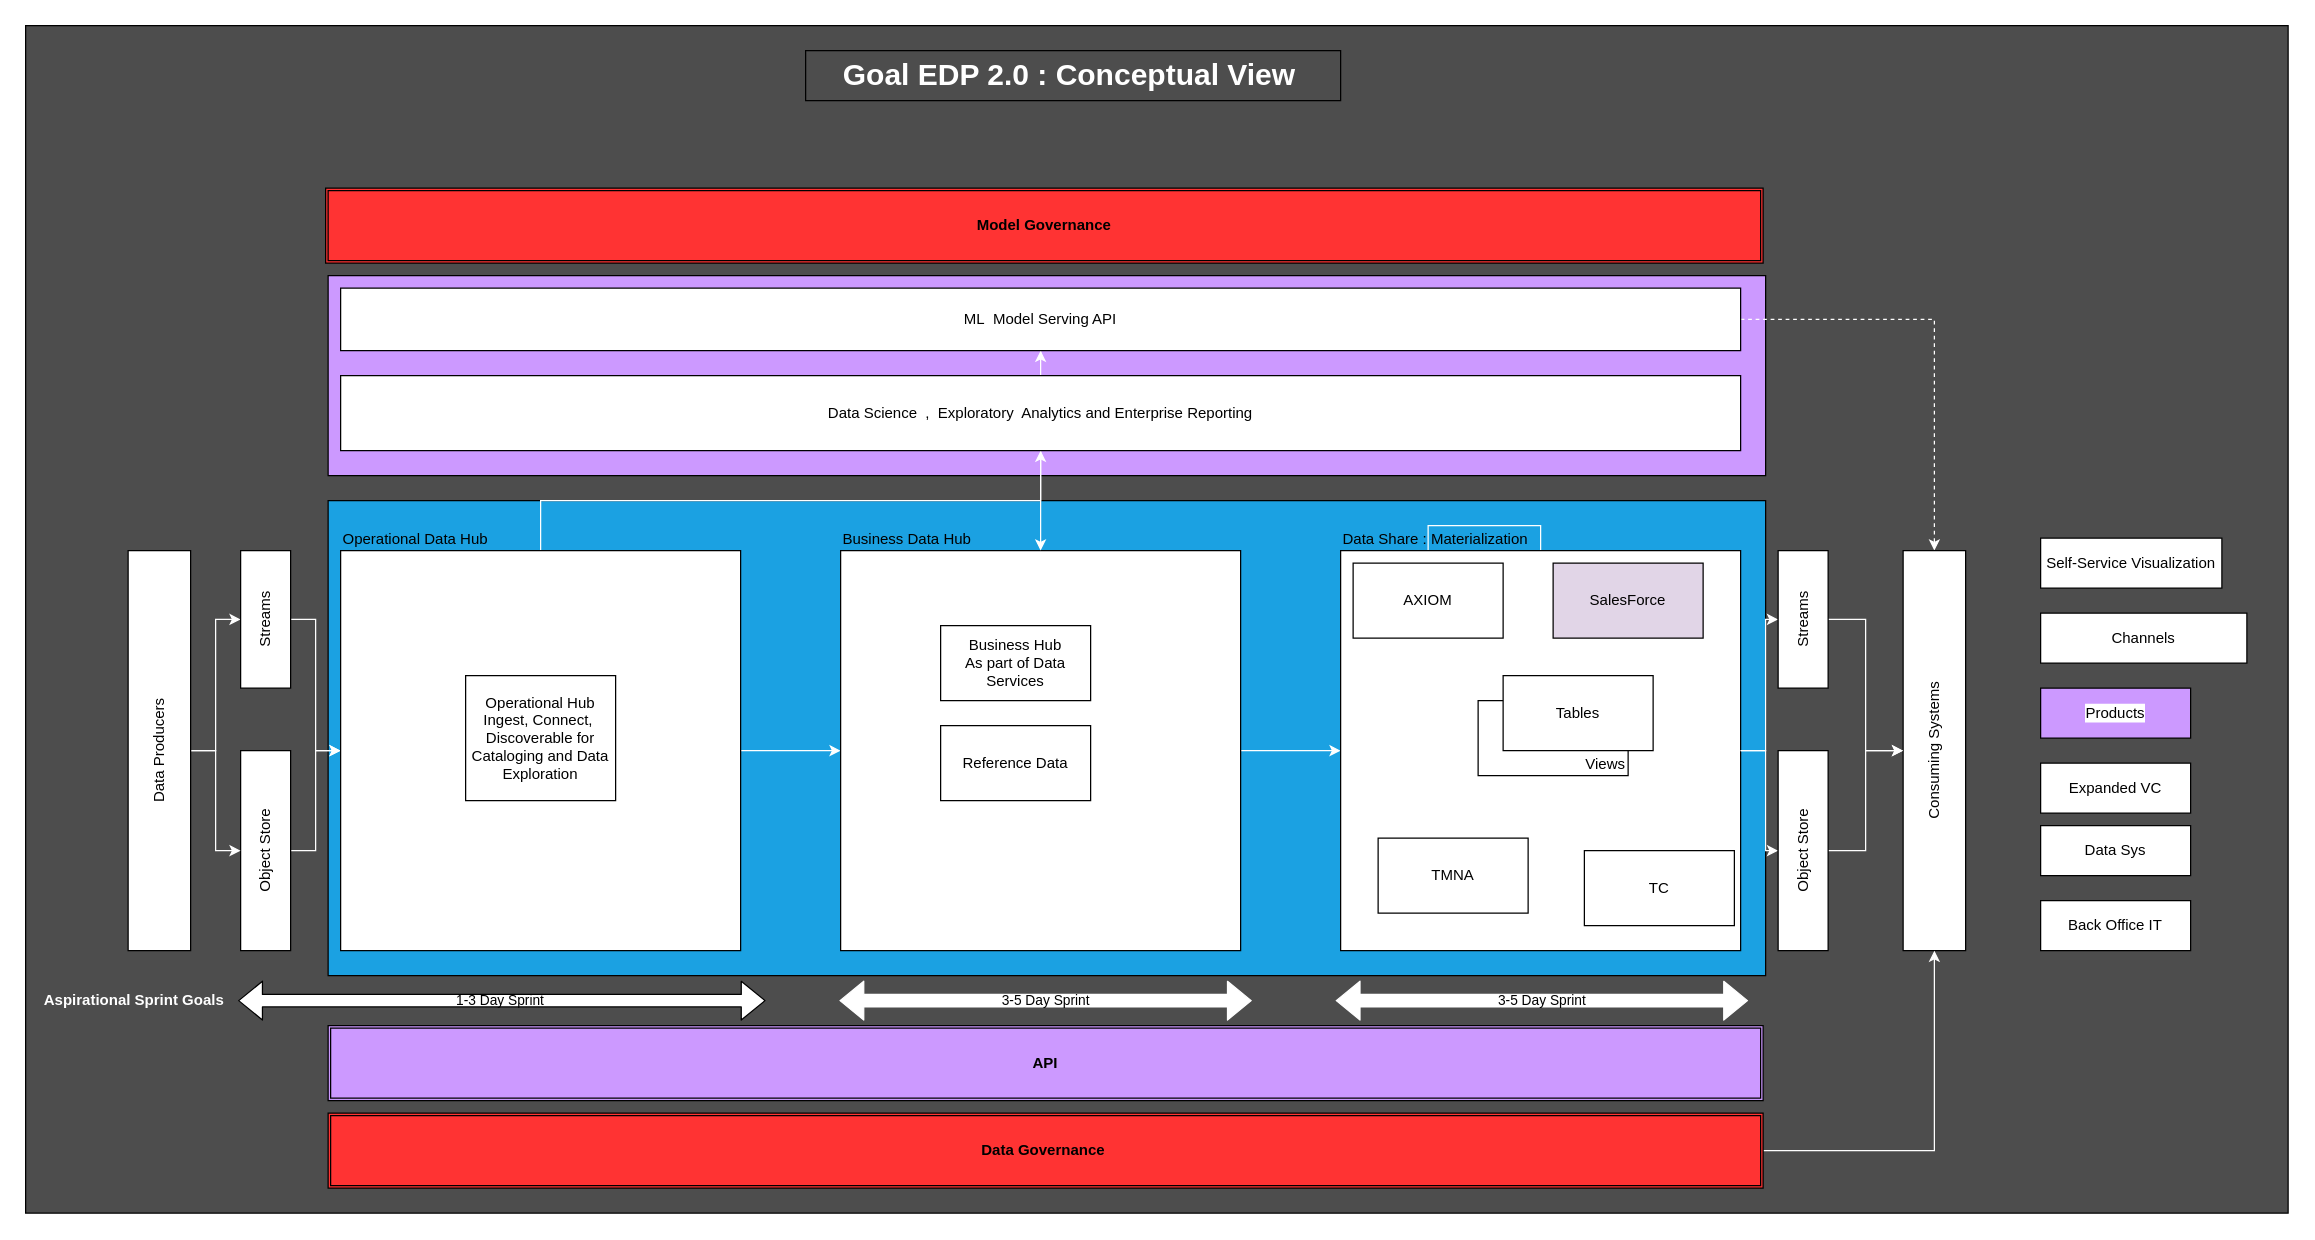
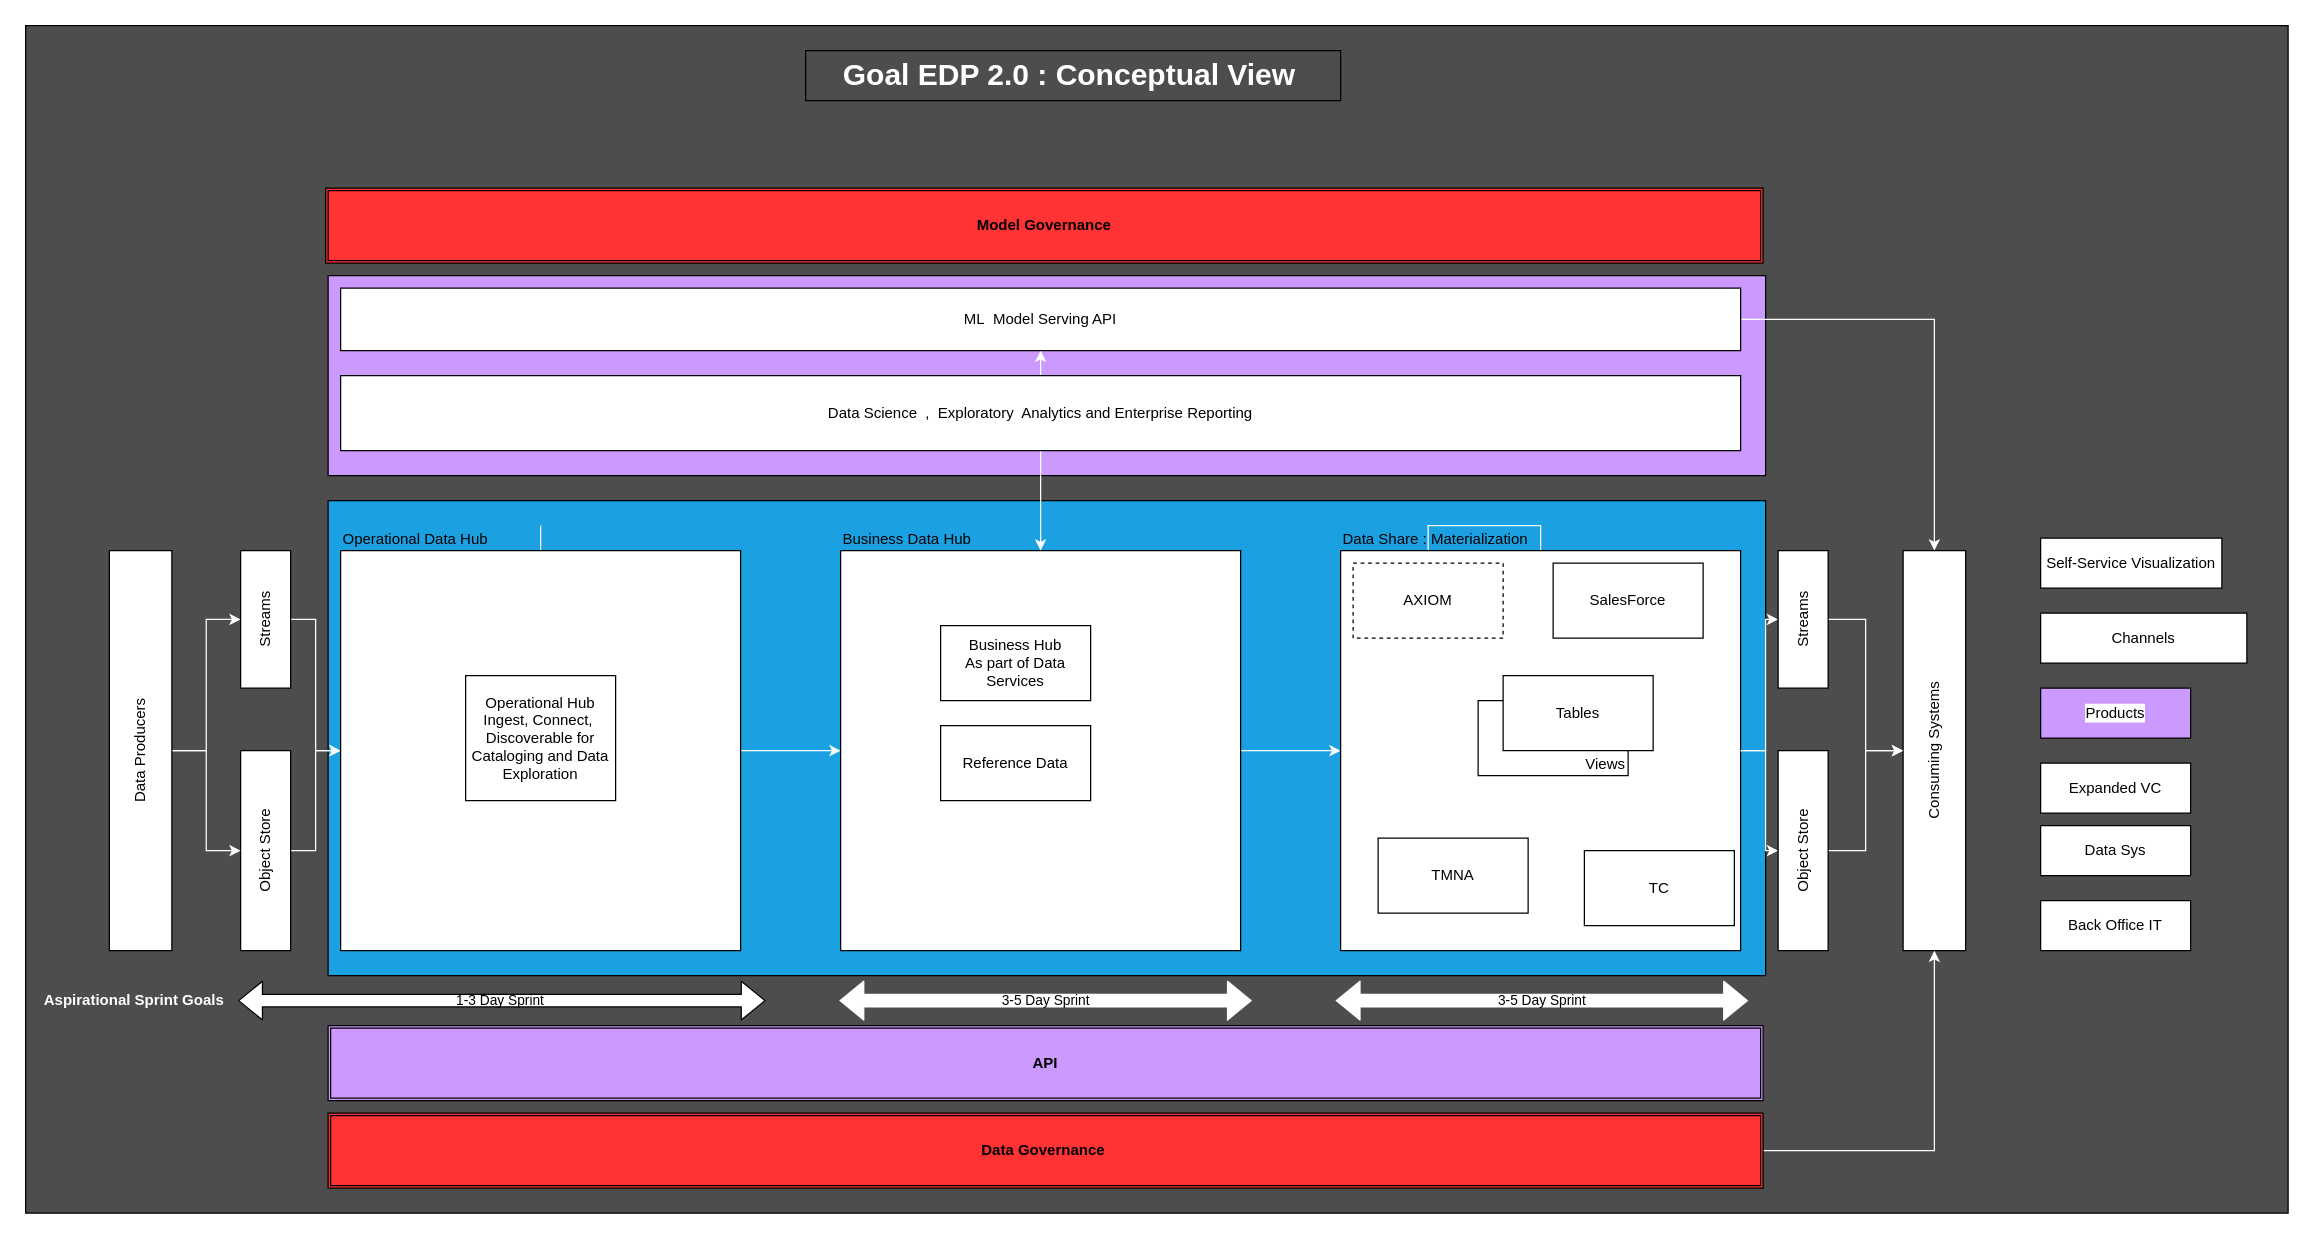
edge "ML Model Serving API" -> "Consuming Systems": style dashed -> solid
edge "Operational Data Hub" -> "Data Science , Exploratory Analytics and Enterprise Reporting": now "Operational Data Hub" -> "Operational Hub Ingest, Connect, Discoverable for Cataloging and Data Exploration"
node "AXIOM": style solid -> dashed
node "SalesForce": fillcolor #e1d5e7 -> #ffffff
node "Data Producers": moved (159, 751) -> (141, 751)
